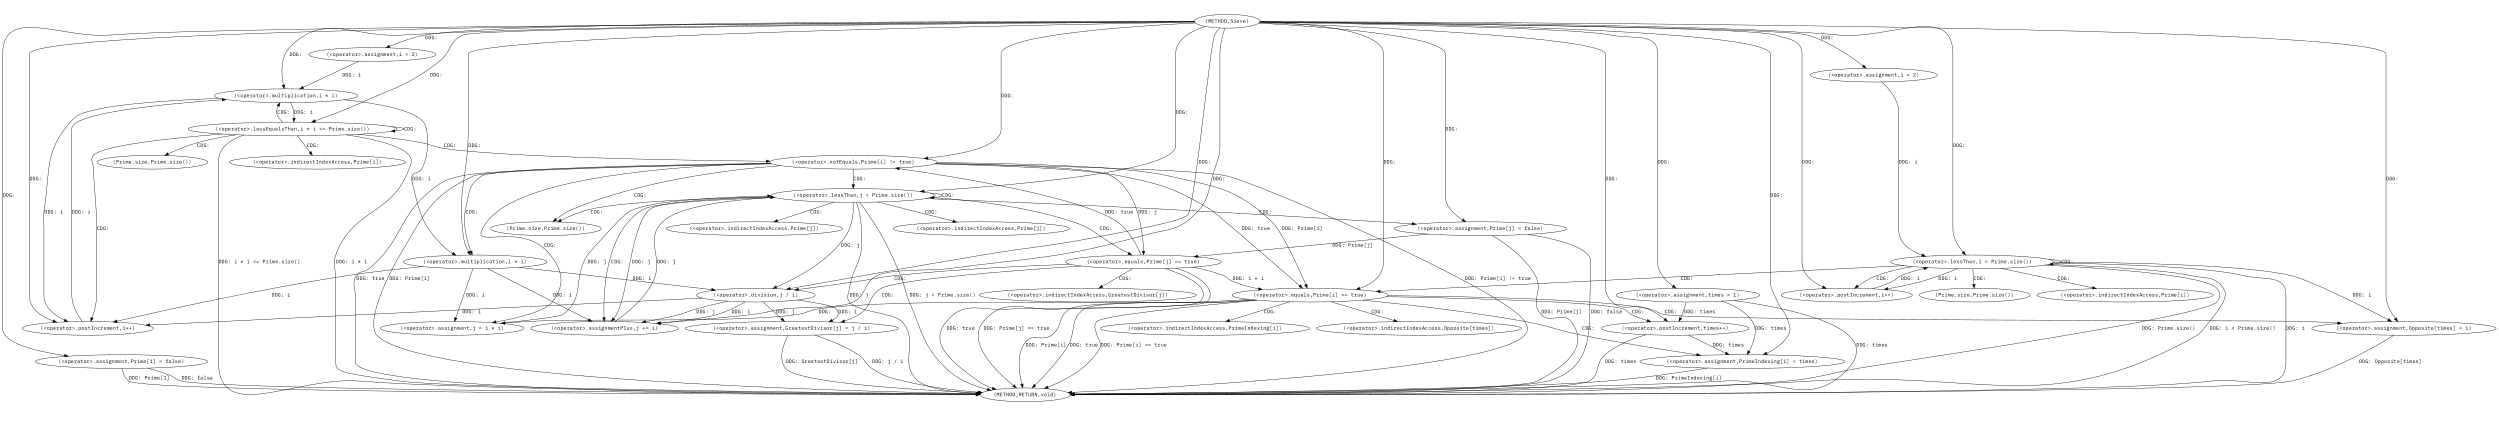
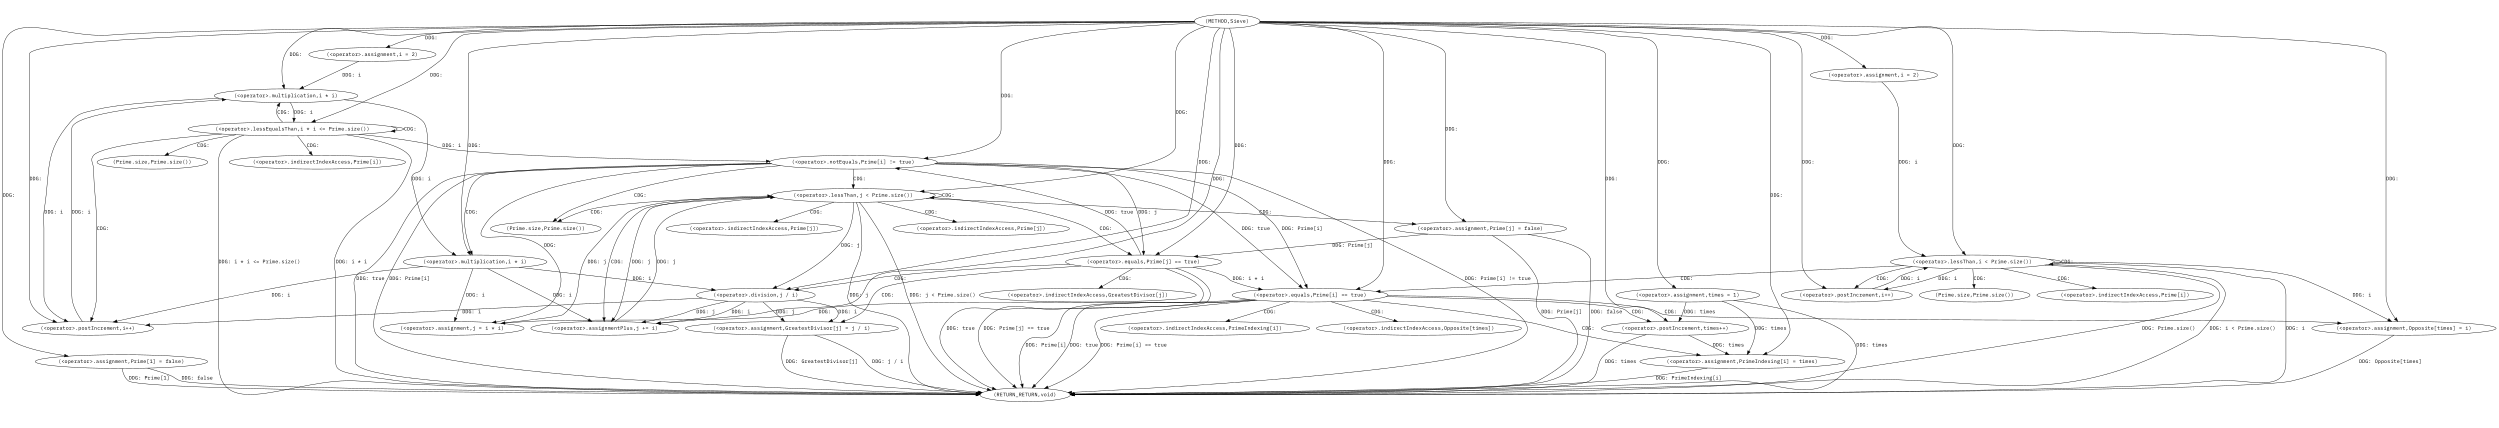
edge "(<operator>.lessEqualsThan,i * i <= Prime.size())" -> "(<operator>.notEquals,Prime[i] != true)": label "CDG: " -> "DDG: i"
edge "(METHOD,Sieve)" -> "(<operator>.equals,Prime[j] == true)": added, label "DDG:"
edge "(<operator>.notEquals,Prime[i] != true)" -> "(<operator>.assignment,j = i * i)": label "CDG: " -> "DDG: "
node "(METHOD_RETURN,void)": label "(METHOD_RETURN,void)" -> "(RETURN_RETURN,void)"
